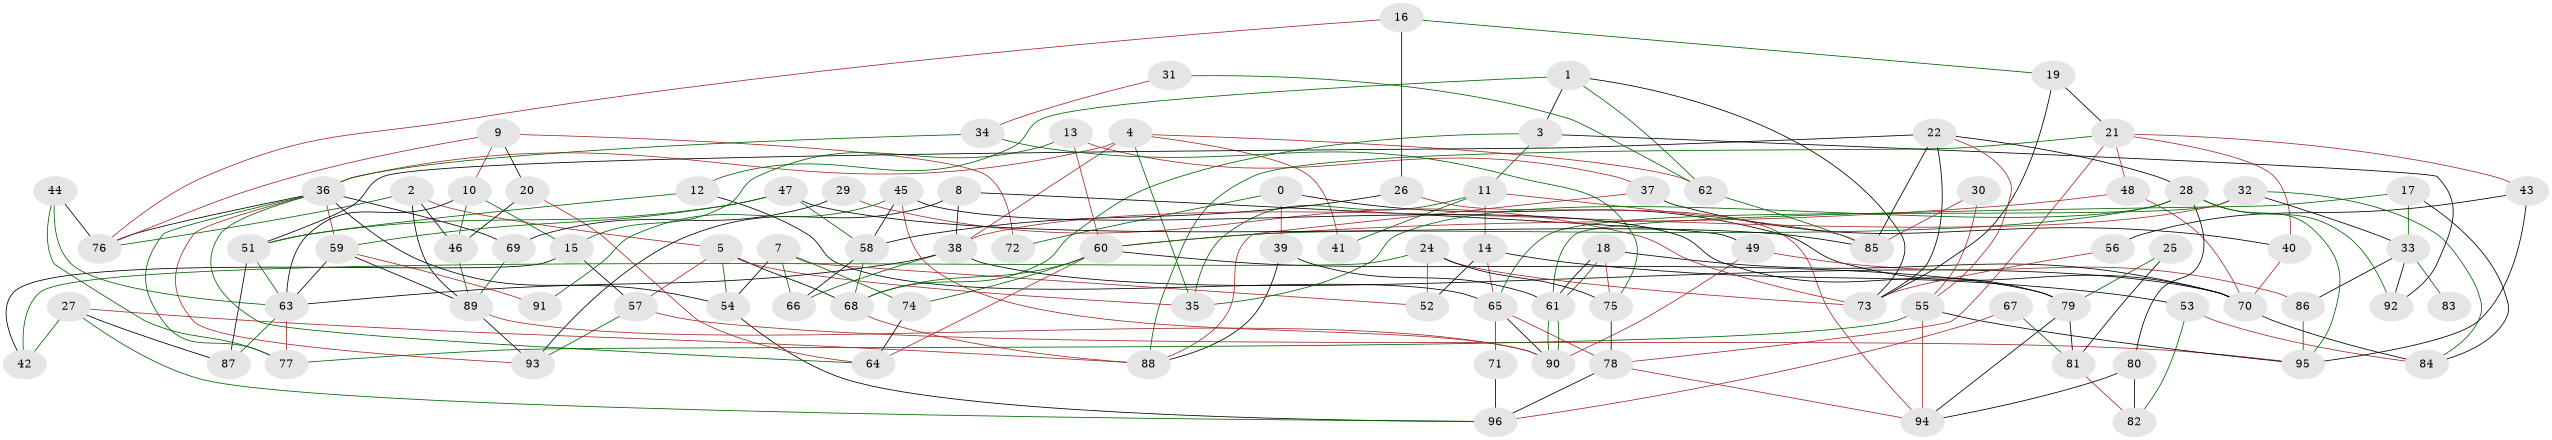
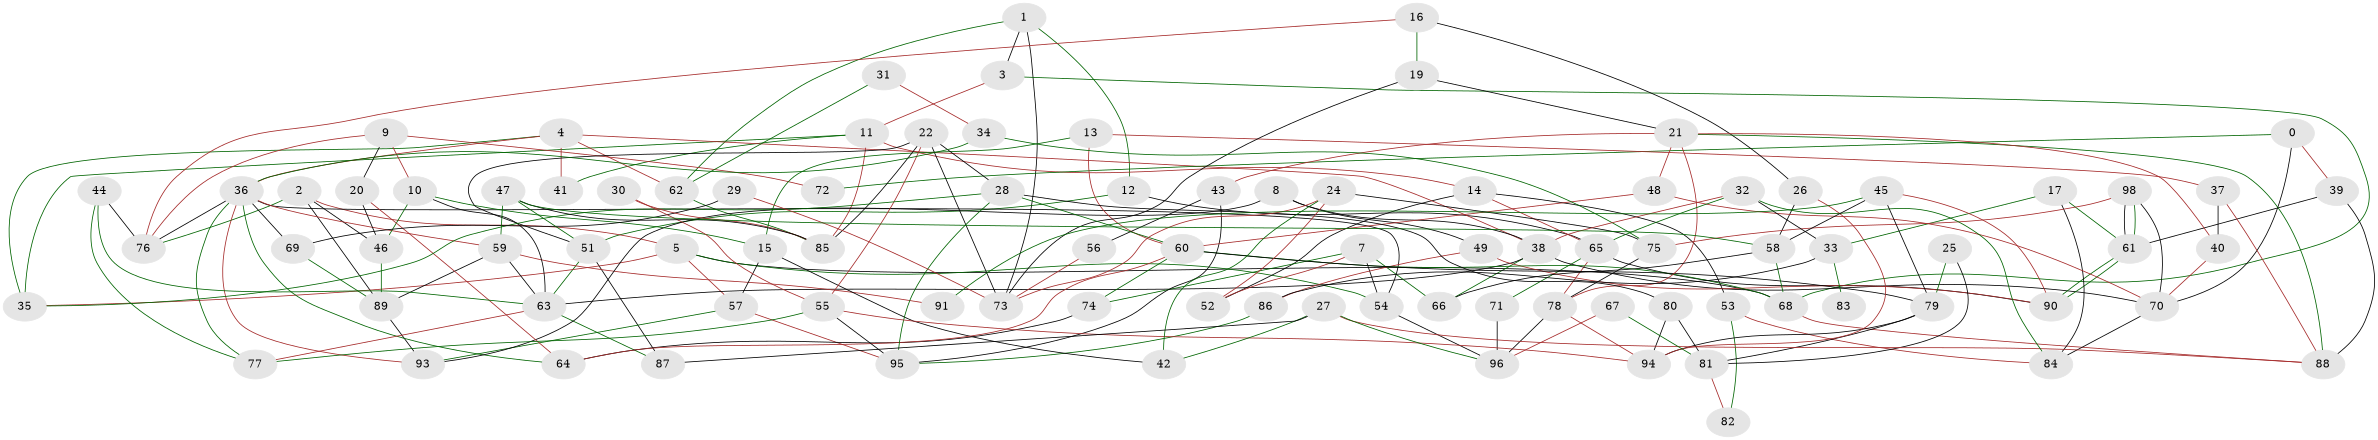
edge "3" -- "11": color darkgreen -> brown
node "18": label "18" -> "98"
node "92": removed
edge "89" -- "90": removed
edge "80" -- "82": now "80" -- "81"
